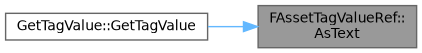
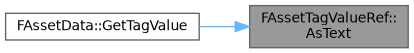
node "GetTagValue::GetTagValue": label "GetTagValue::GetTagValue" -> "FAssetData::GetTagValue"
